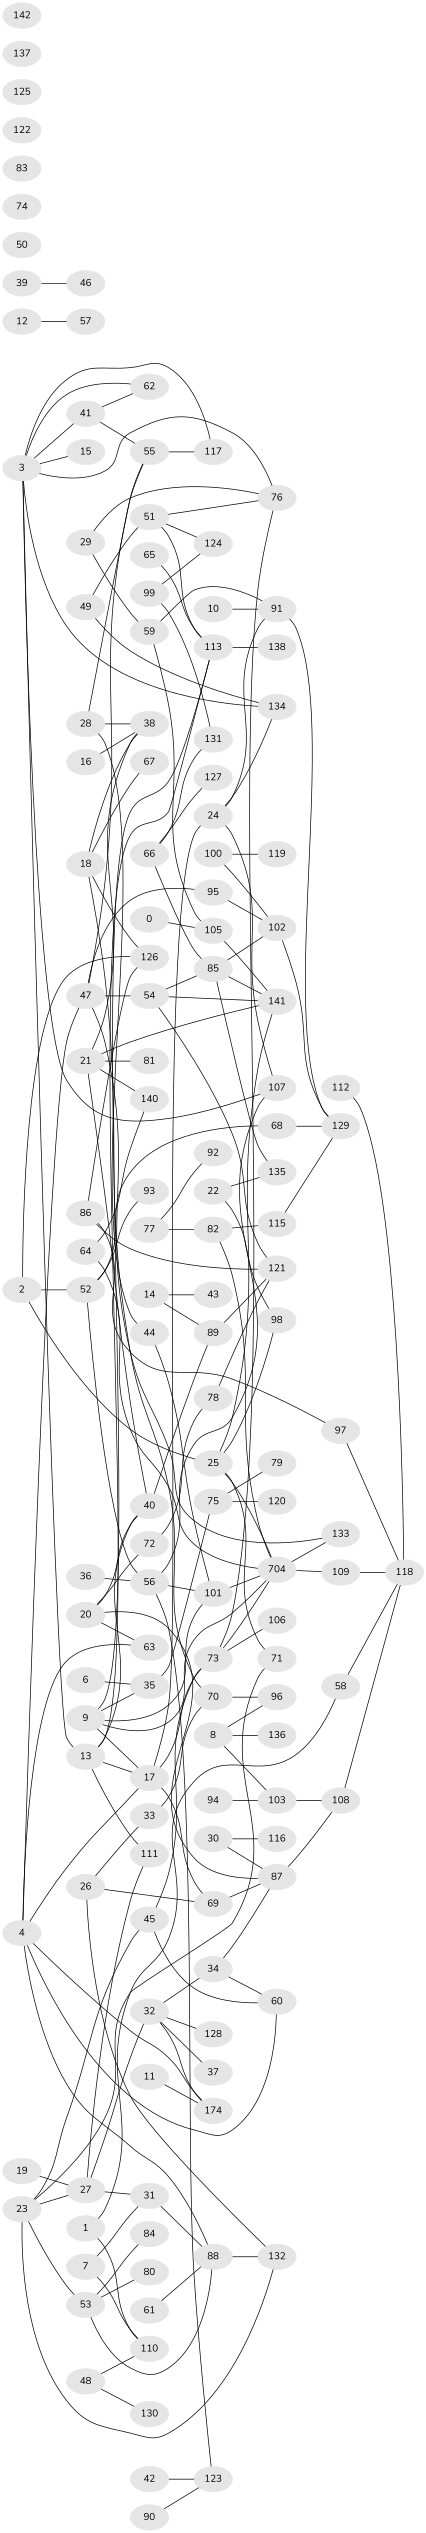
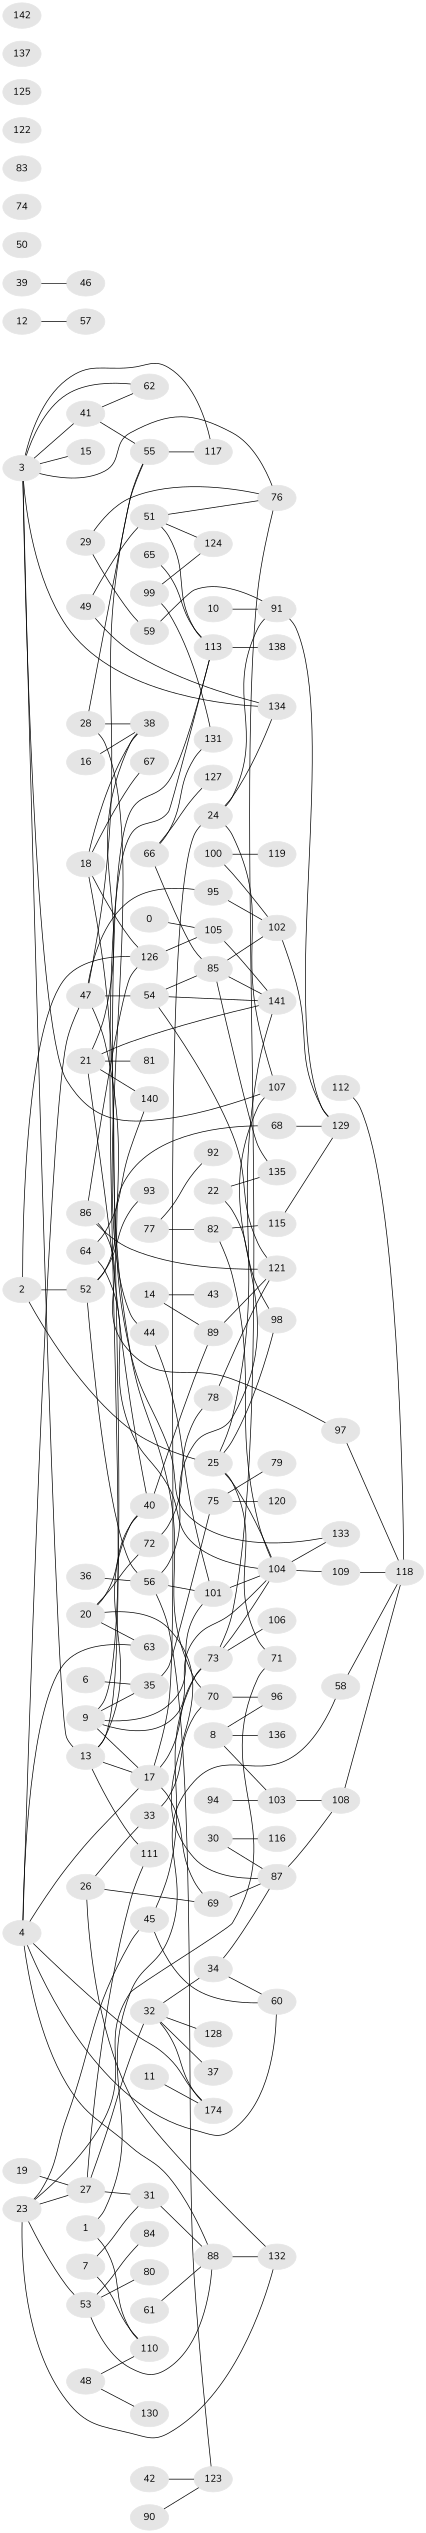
edge "59" -- "105": now "126" -- "105"
node "704": label "704" -> "104"
